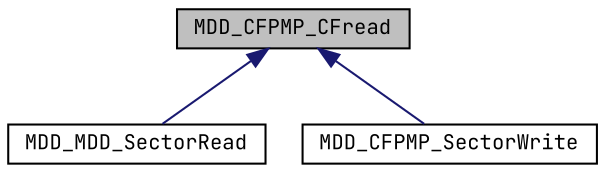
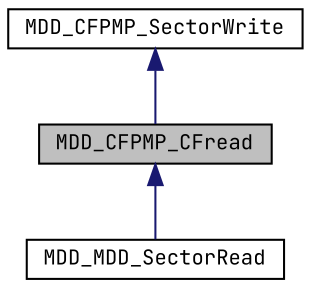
edge "MDD_CFPMP_SectorWrite" -> "MDD_CFPMP_CFread": reversed
